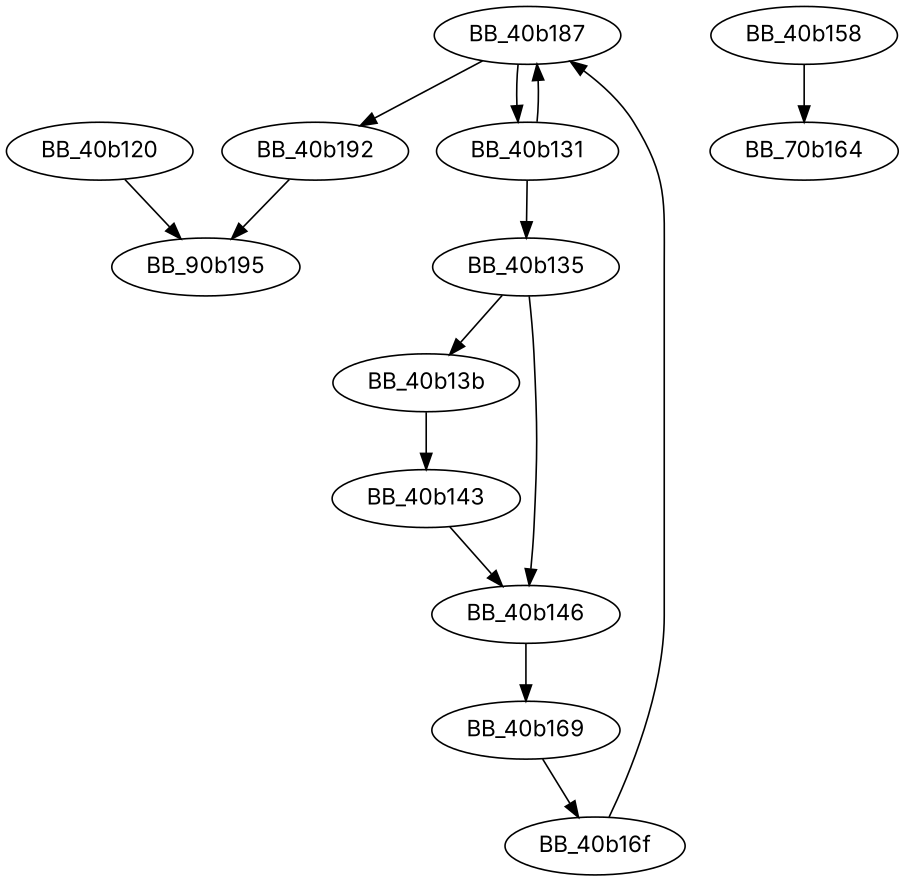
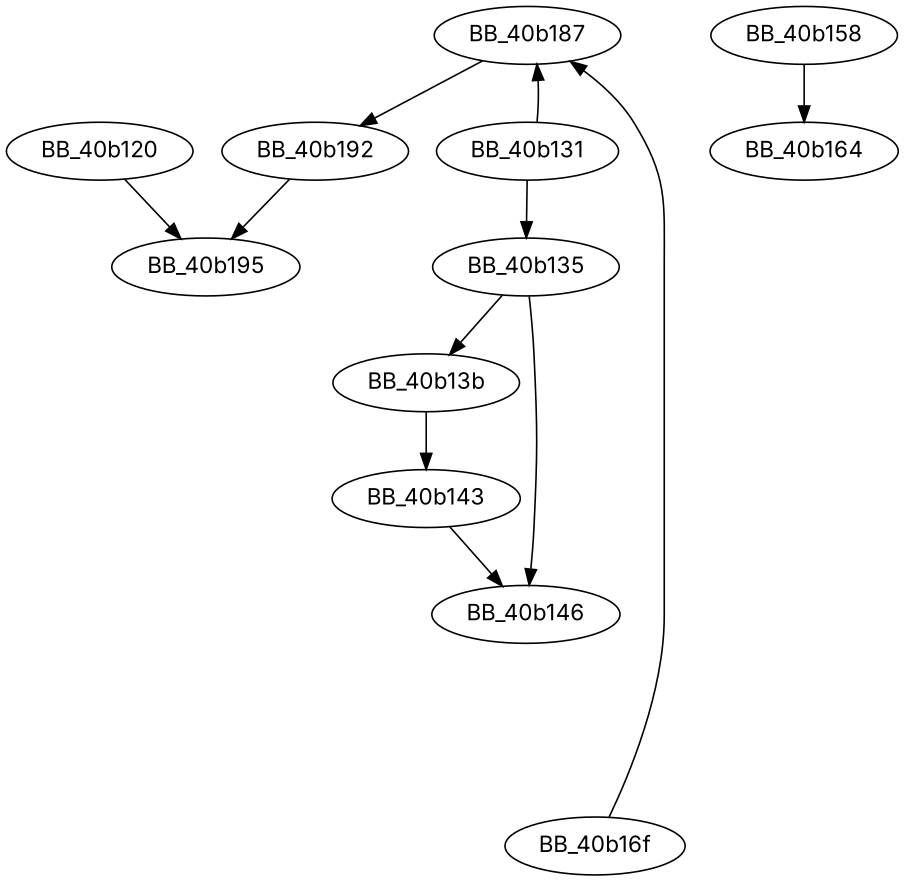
edge "BB_40b187" -> "BB_40b131": removed
node "BB_70b164": label "BB_70b164" -> "BB_40b164"
node "BB_90b195": label "BB_90b195" -> "BB_40b195"
node "BB_40b169": removed
